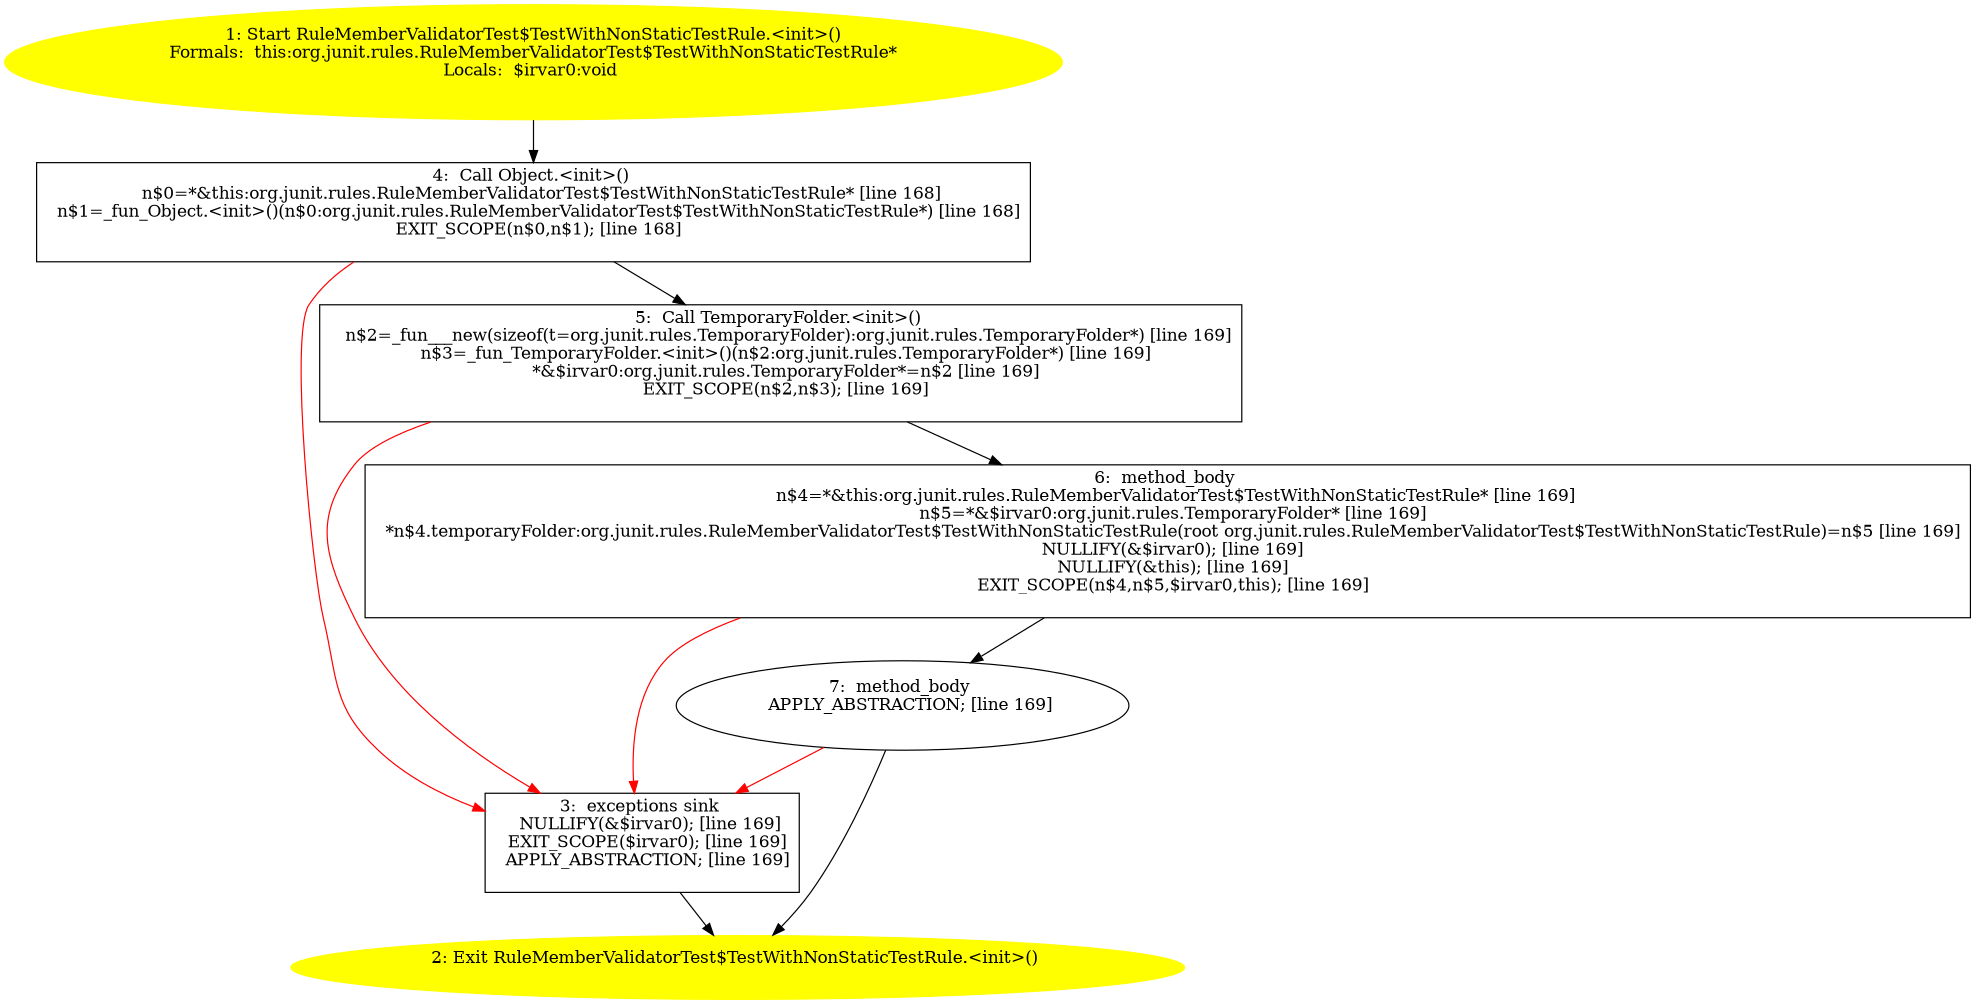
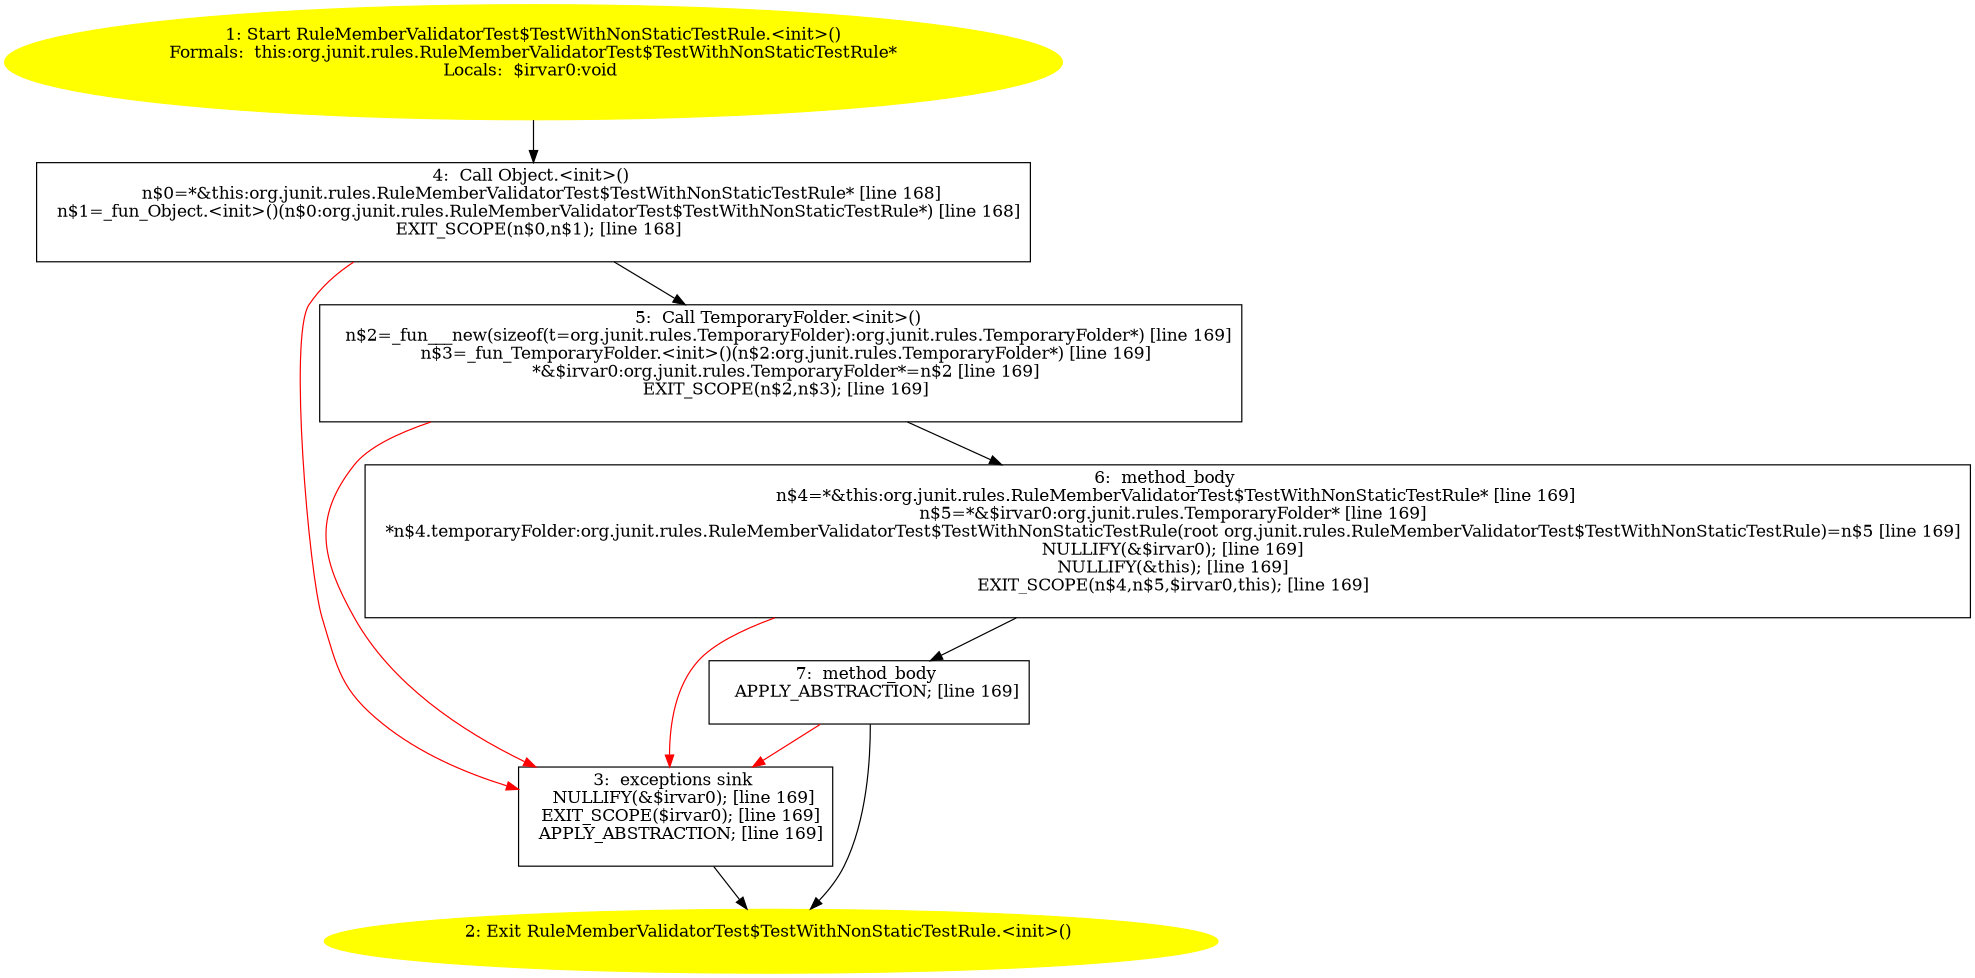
node "7:  method_body APPLY_ABSTRACTION; [line 169]": shape ellipse -> box
